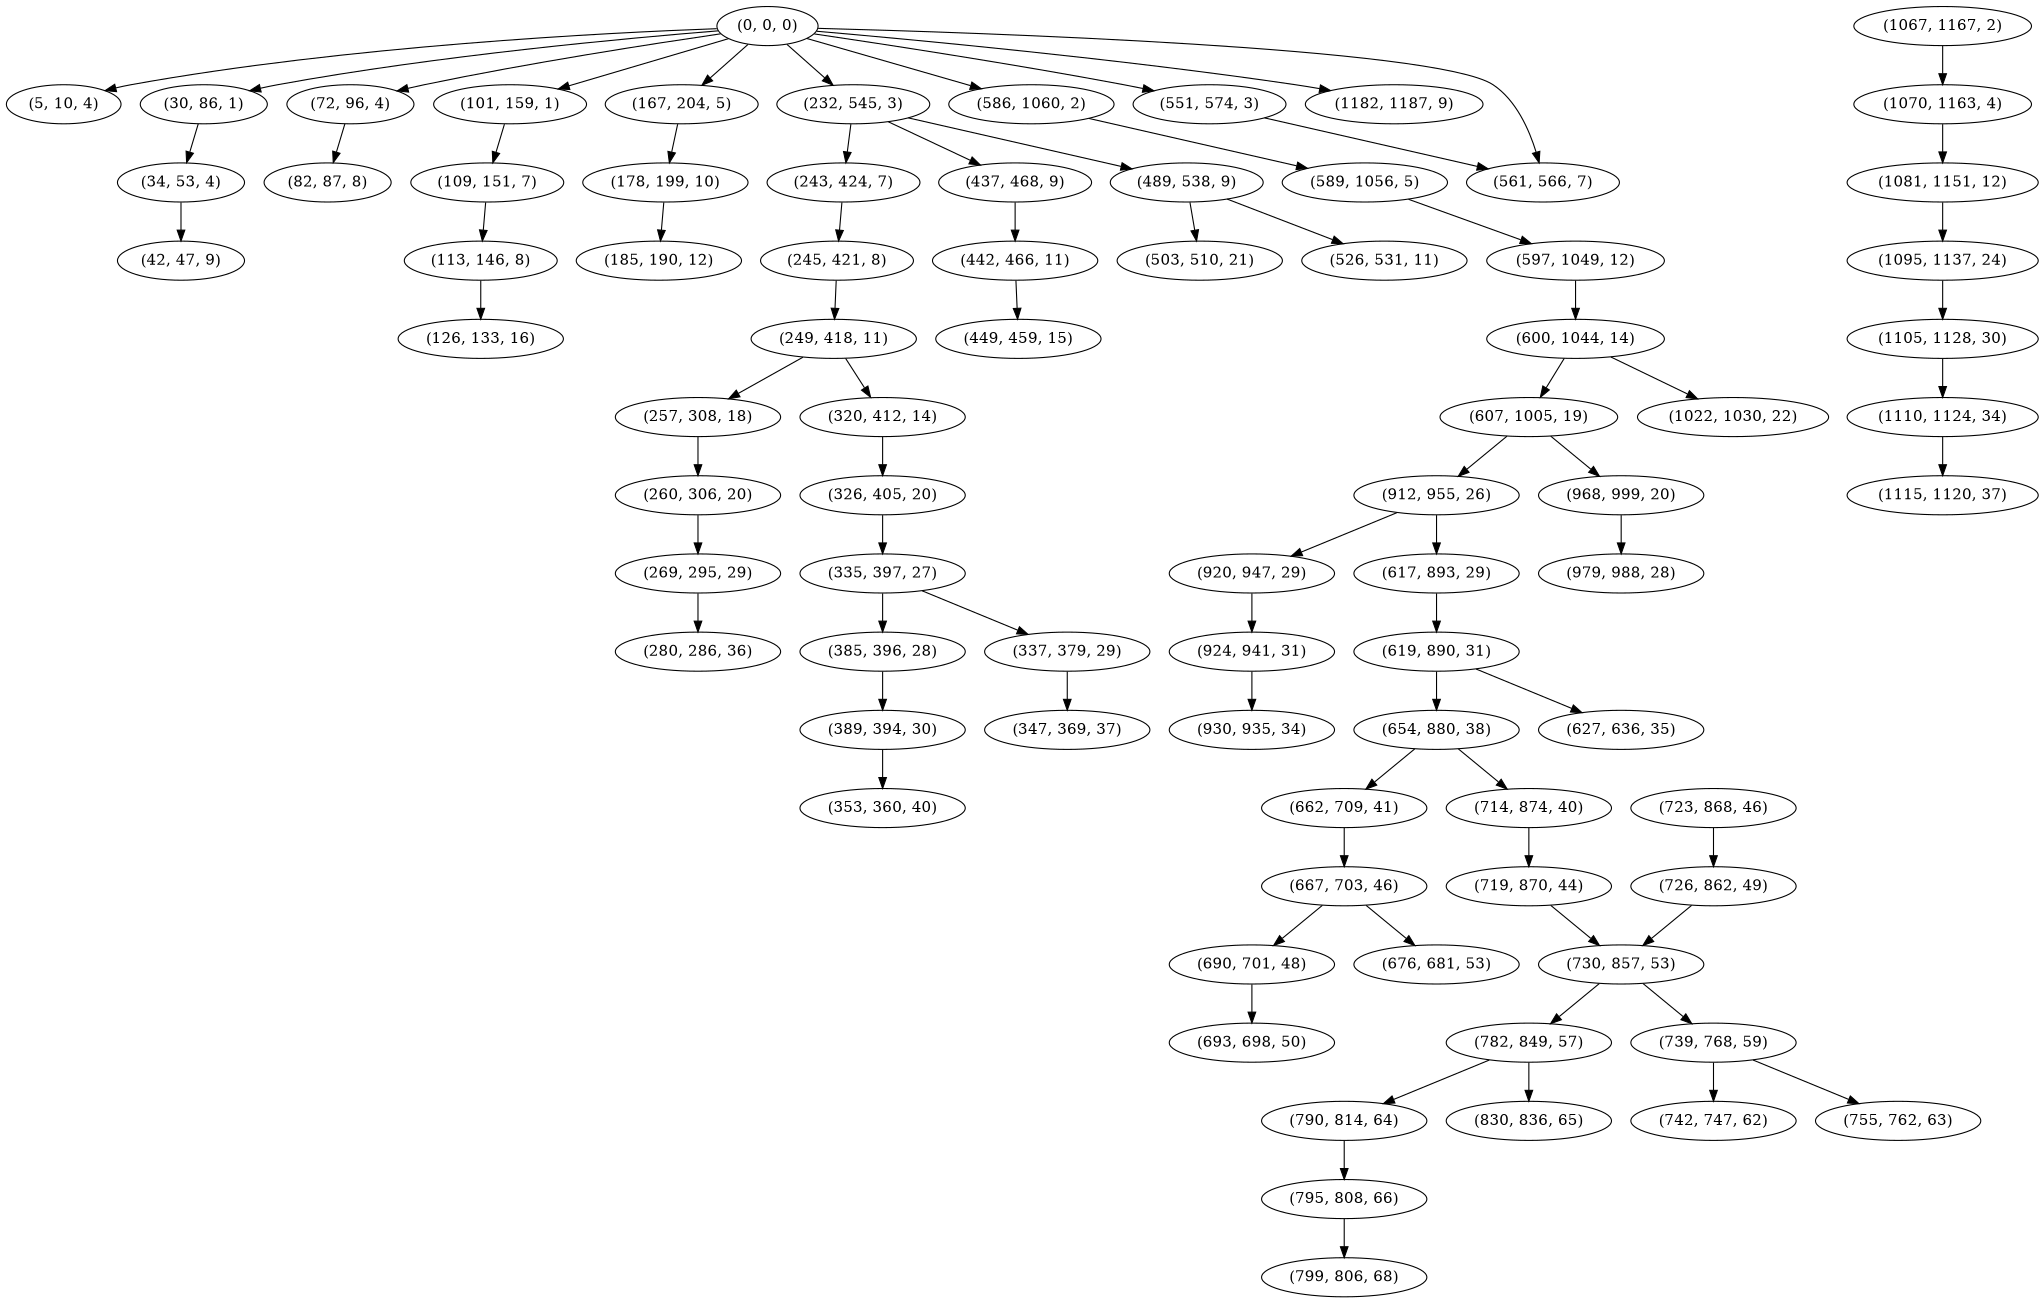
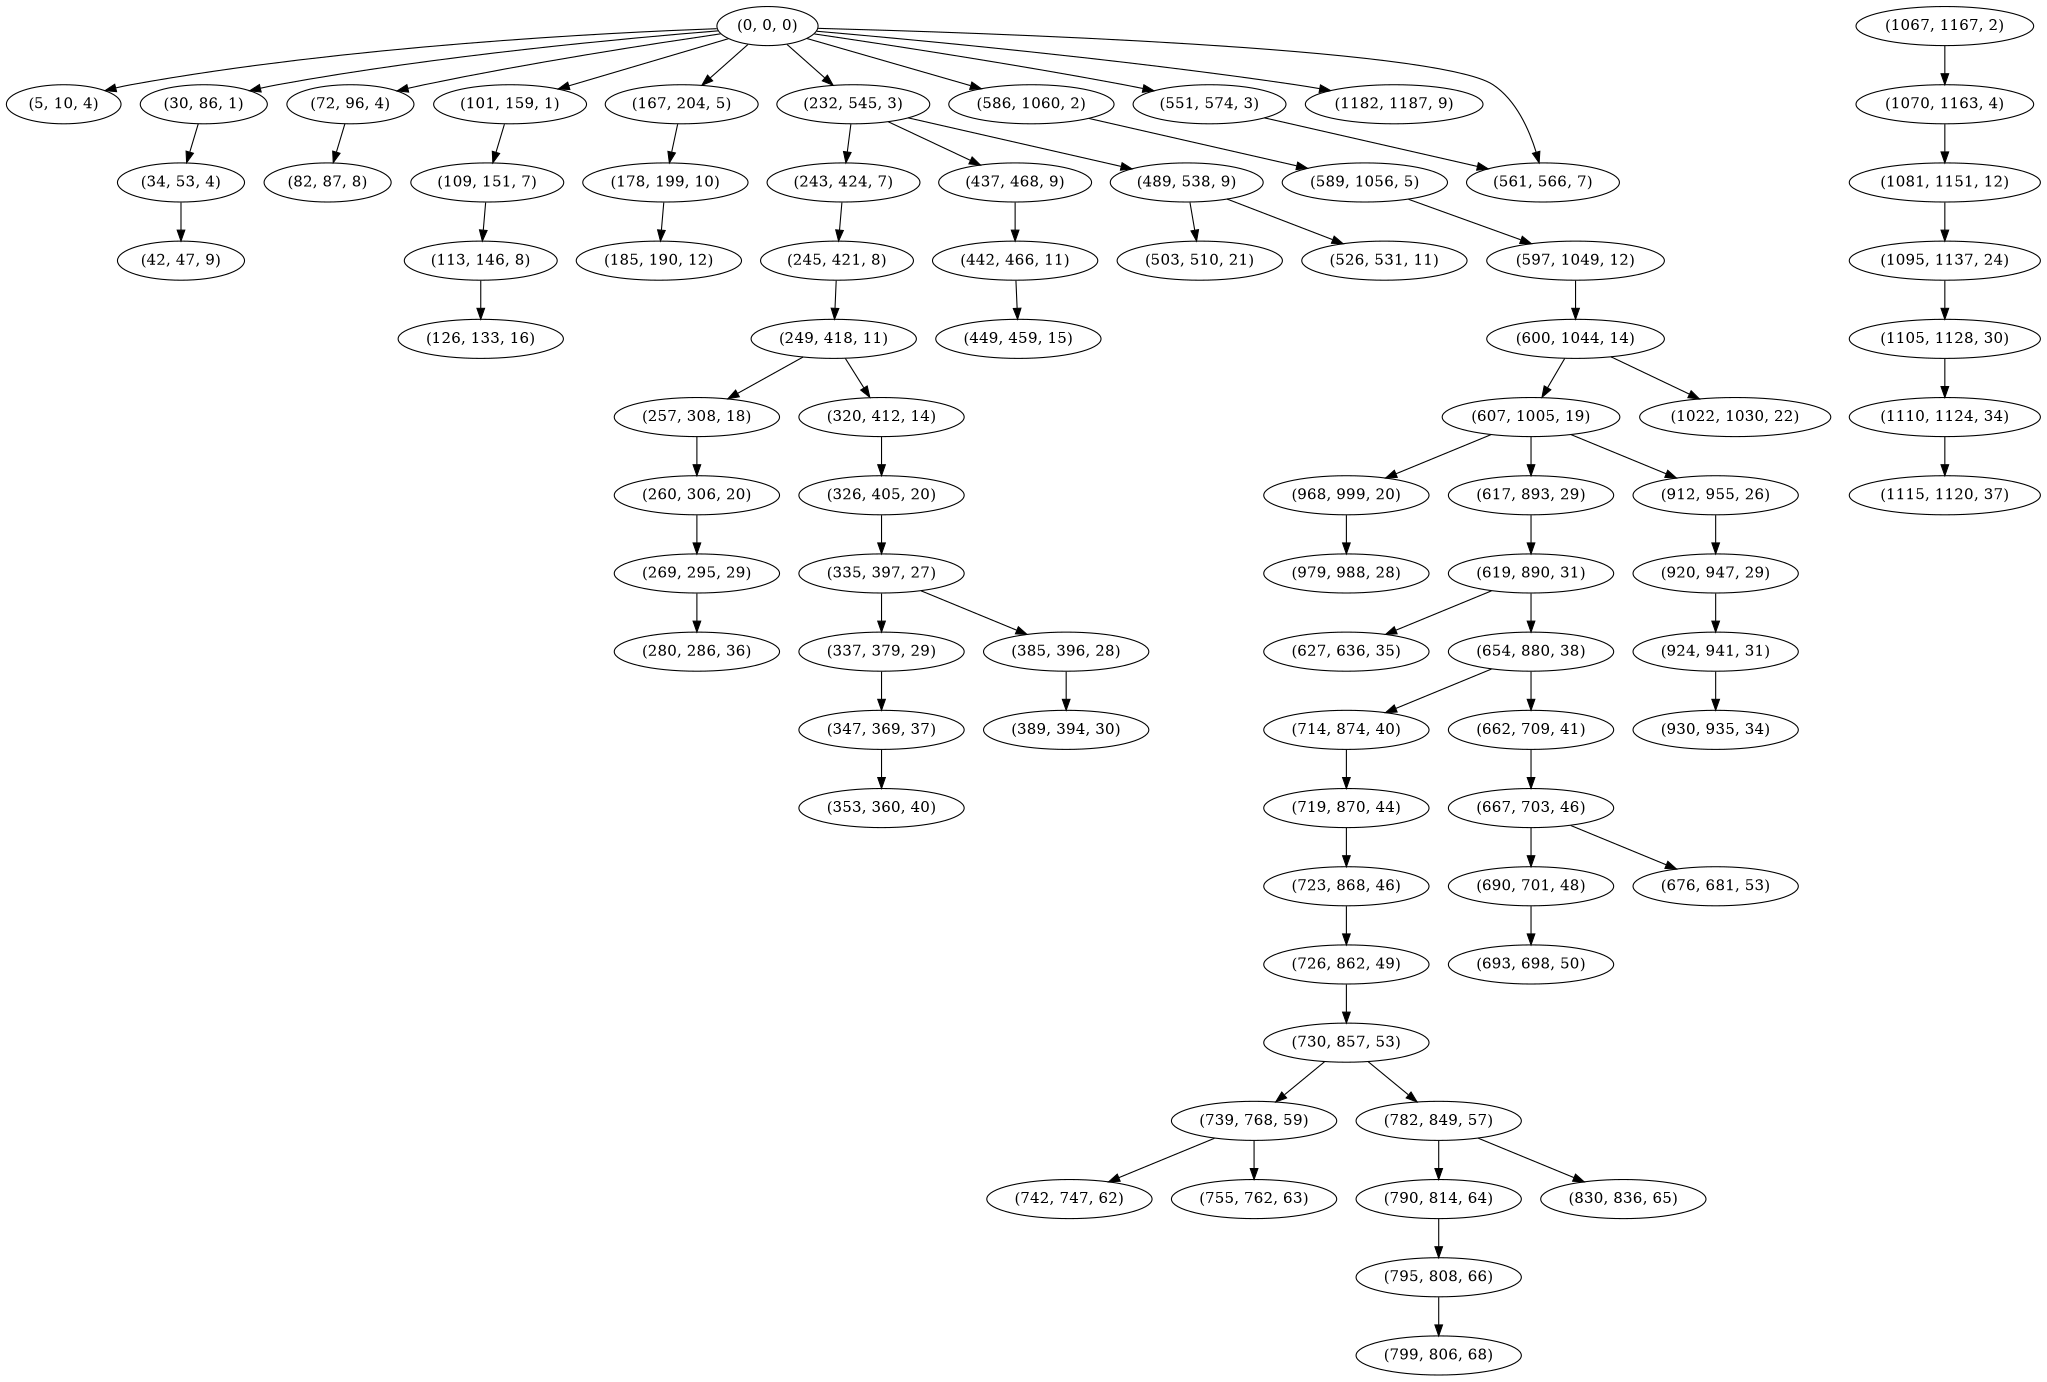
edge "(912, 955, 26)" -> "(617, 893, 29)": now "(607, 1005, 19)" -> "(617, 893, 29)"
edge "(389, 394, 30)" -> "(353, 360, 40)": now "(347, 369, 37)" -> "(353, 360, 40)"
edge "(719, 870, 44)" -> "(730, 857, 53)": now "(719, 870, 44)" -> "(723, 868, 46)"
